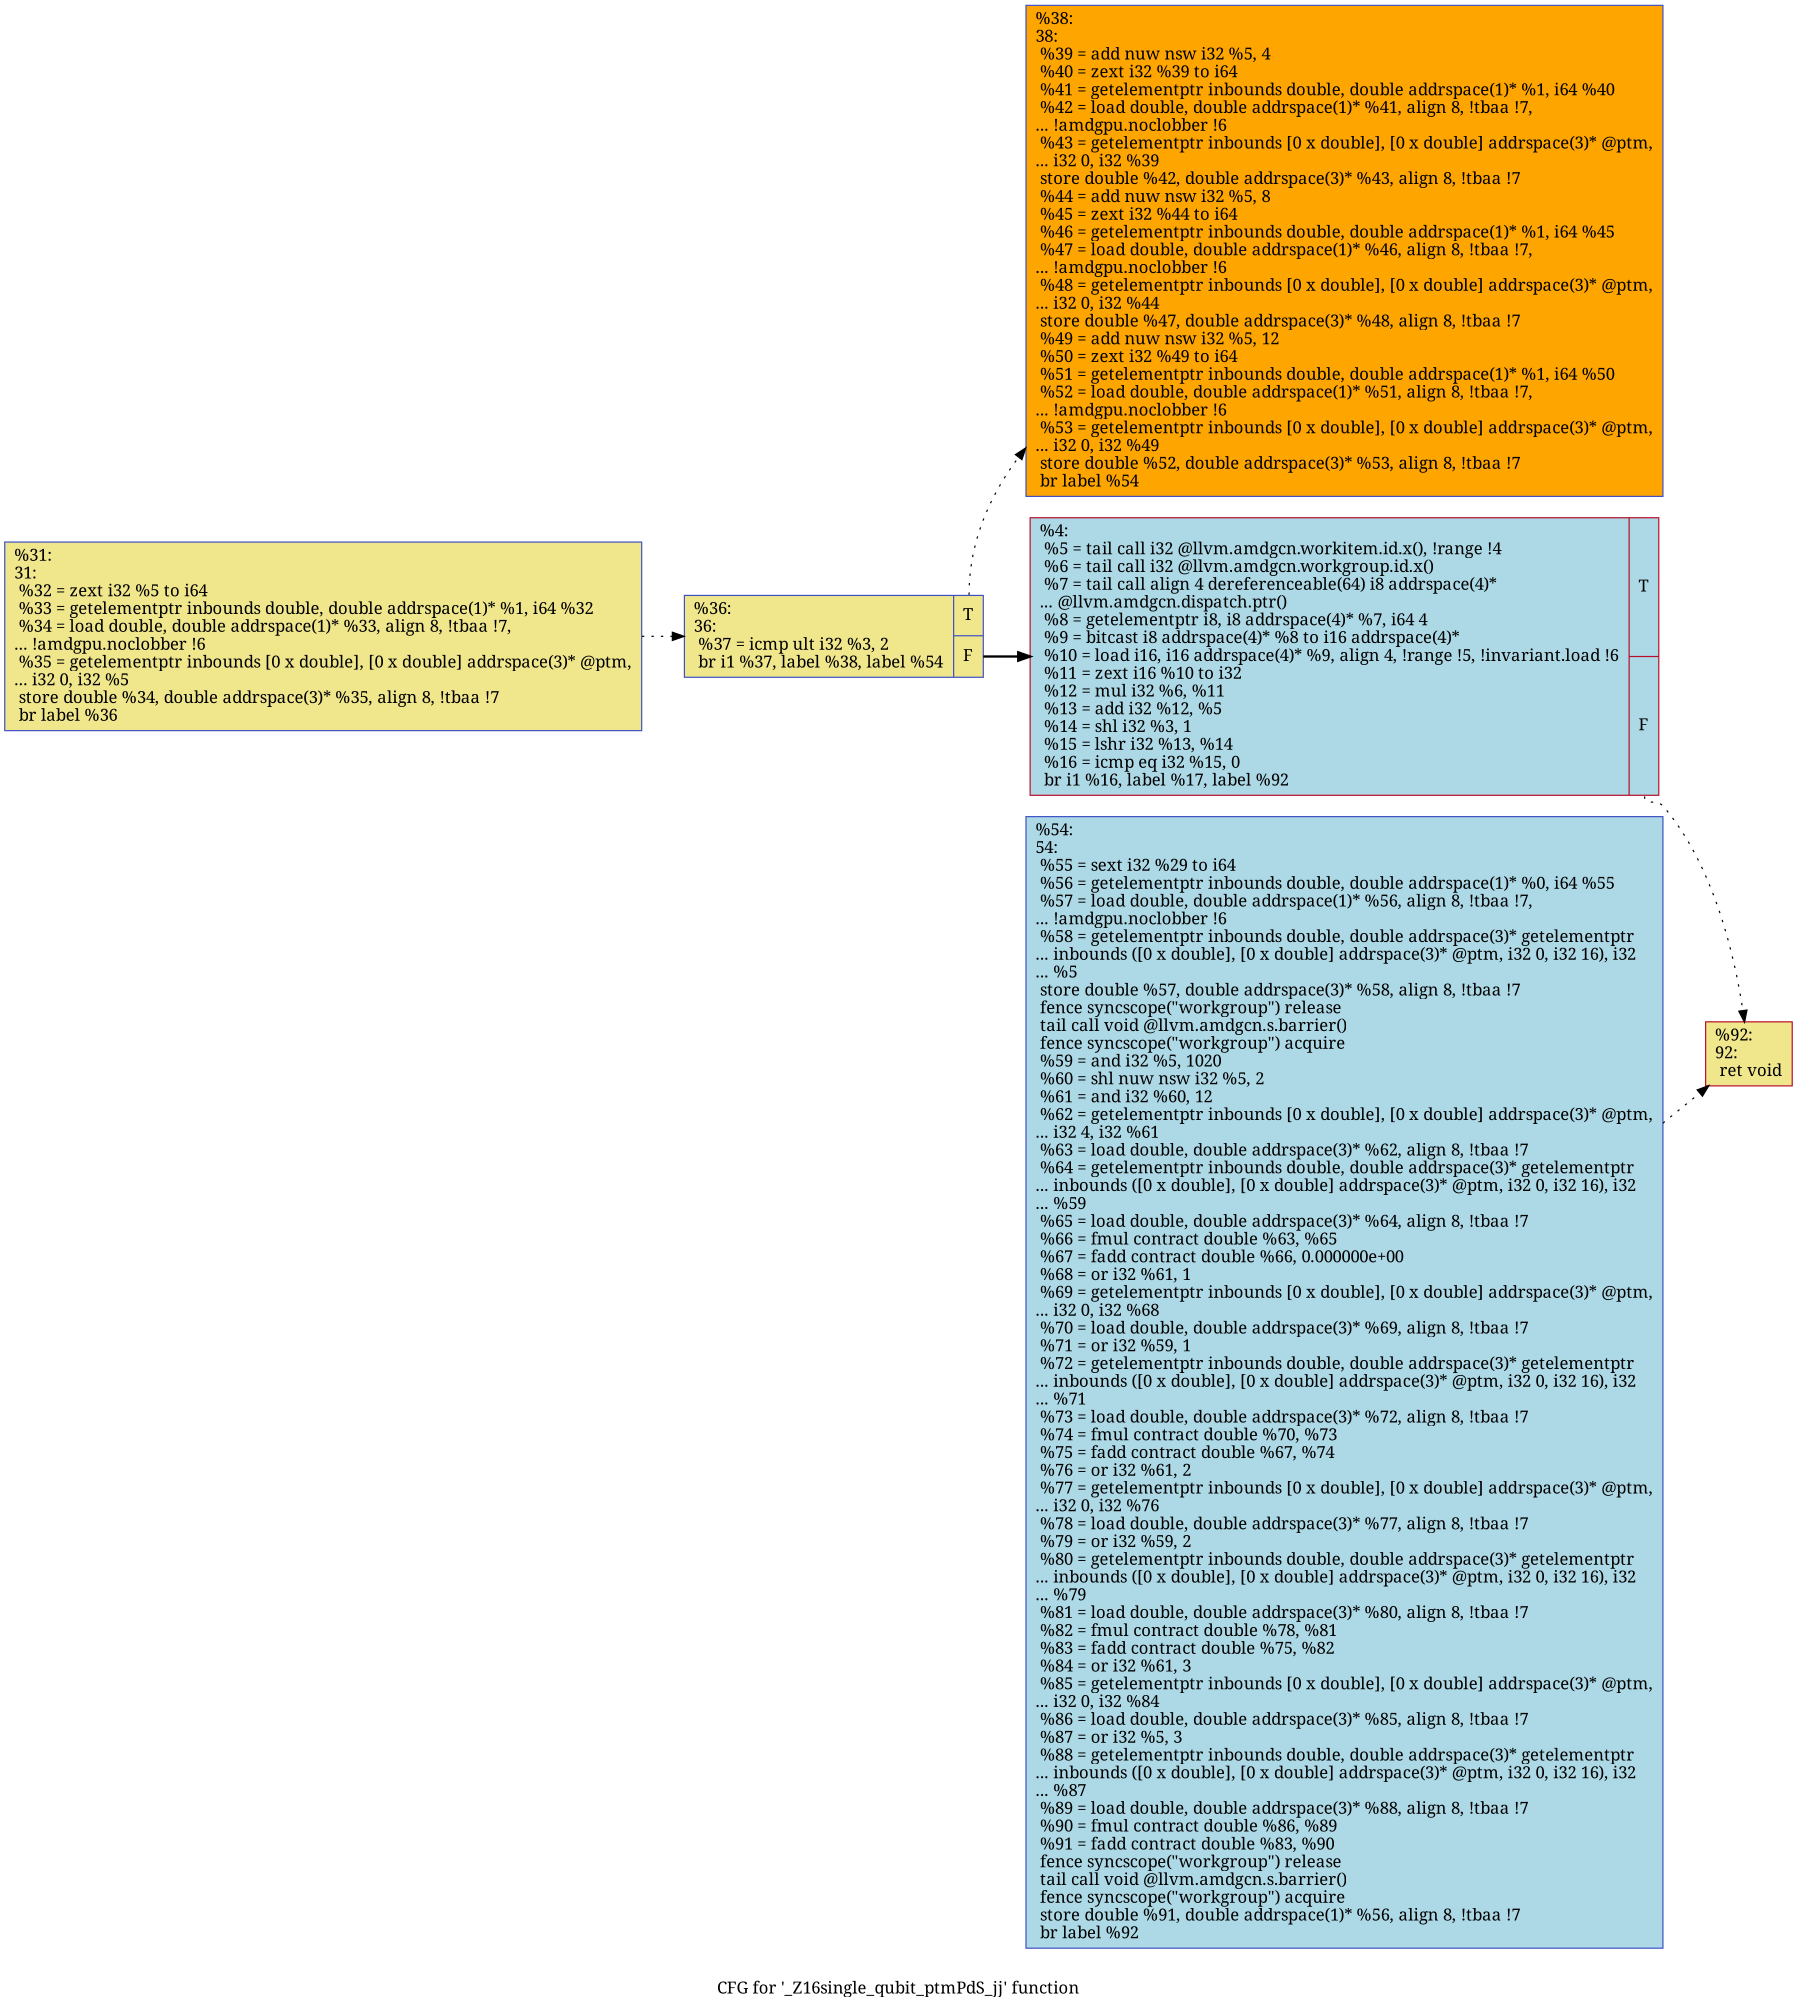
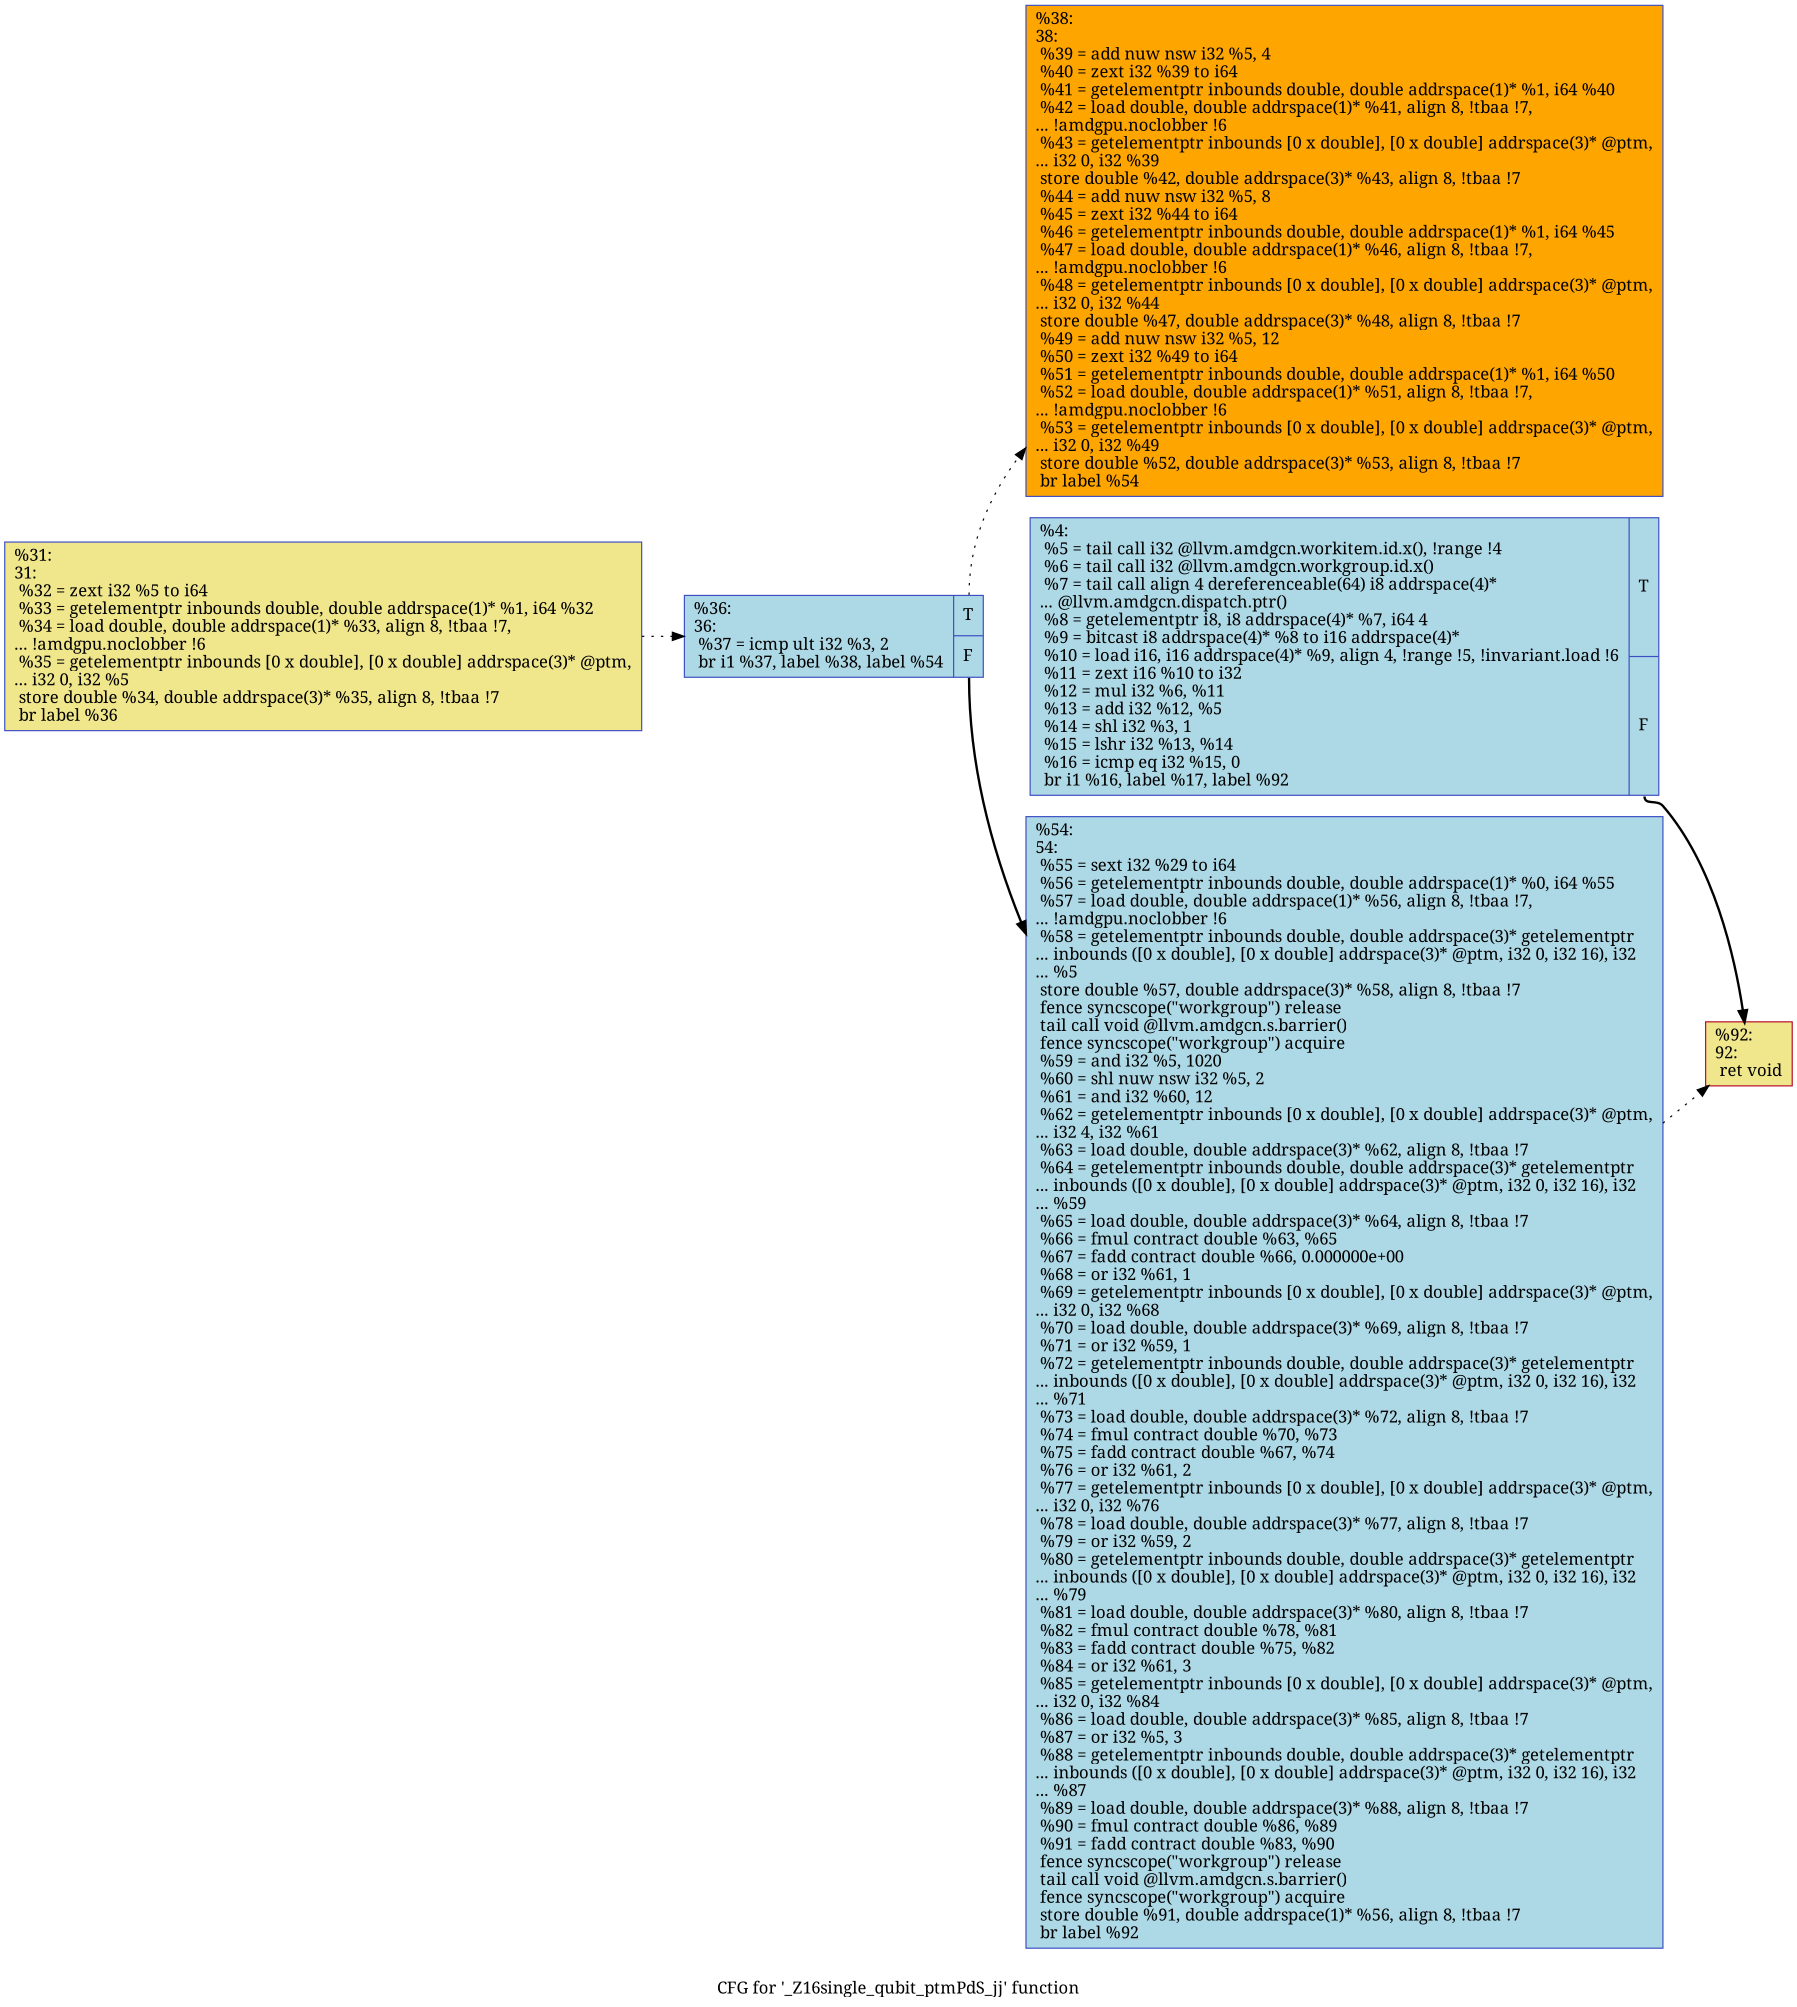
node "%36:": fillcolor khaki -> lightblue
edge "%36:" -> "%4:": now "%36:" -> "%54:"
node "%4:": color #b70d28ff -> #3d50c3ff
edge "%4:" -> "%92:": style dotted -> bold
